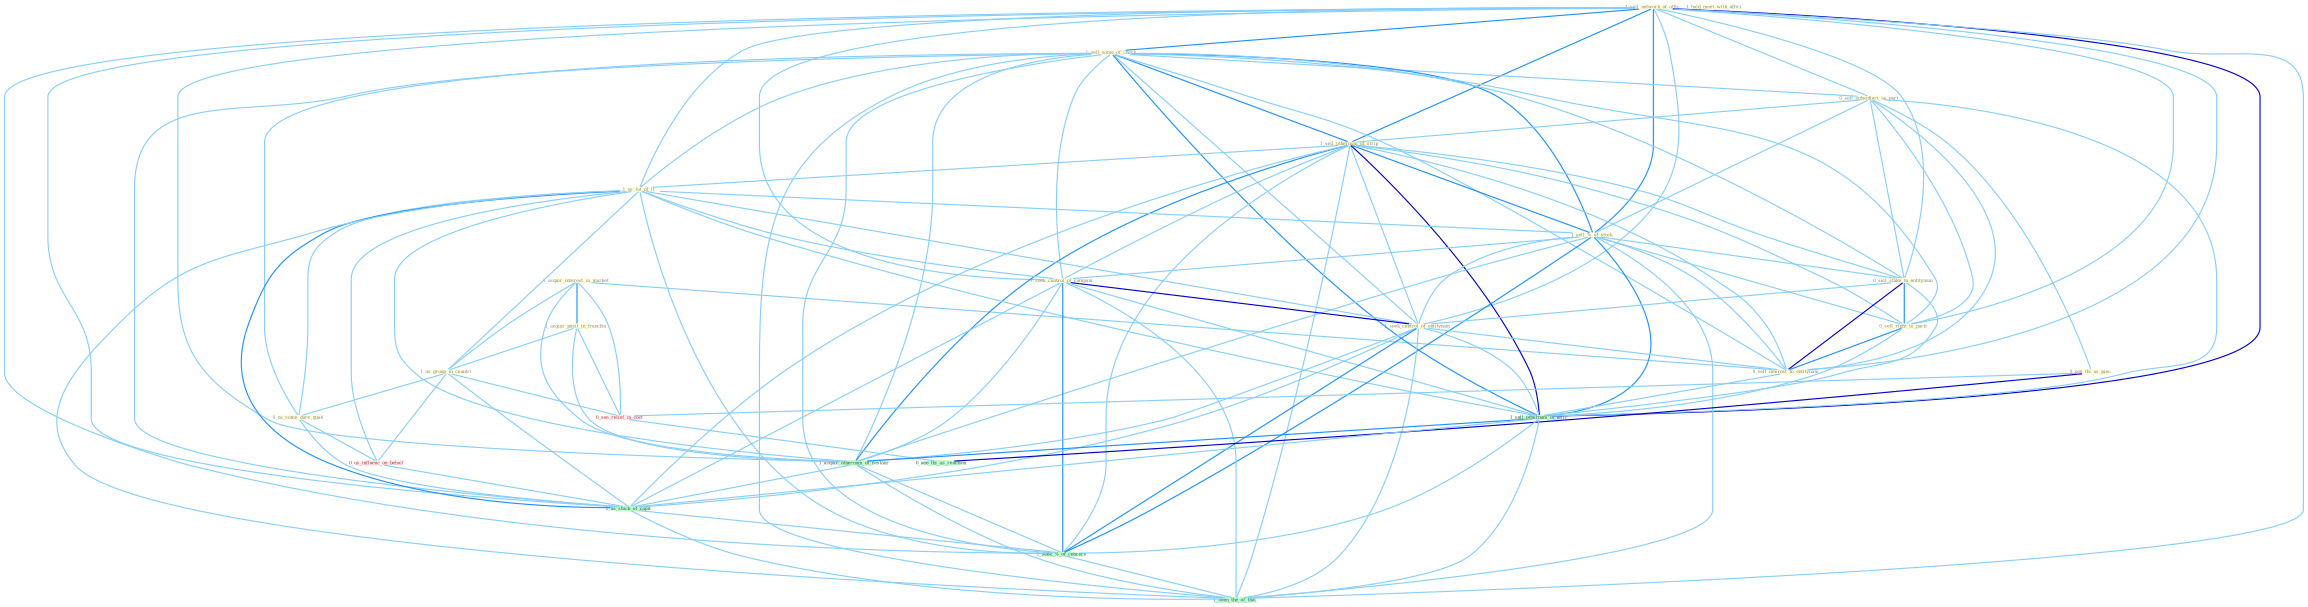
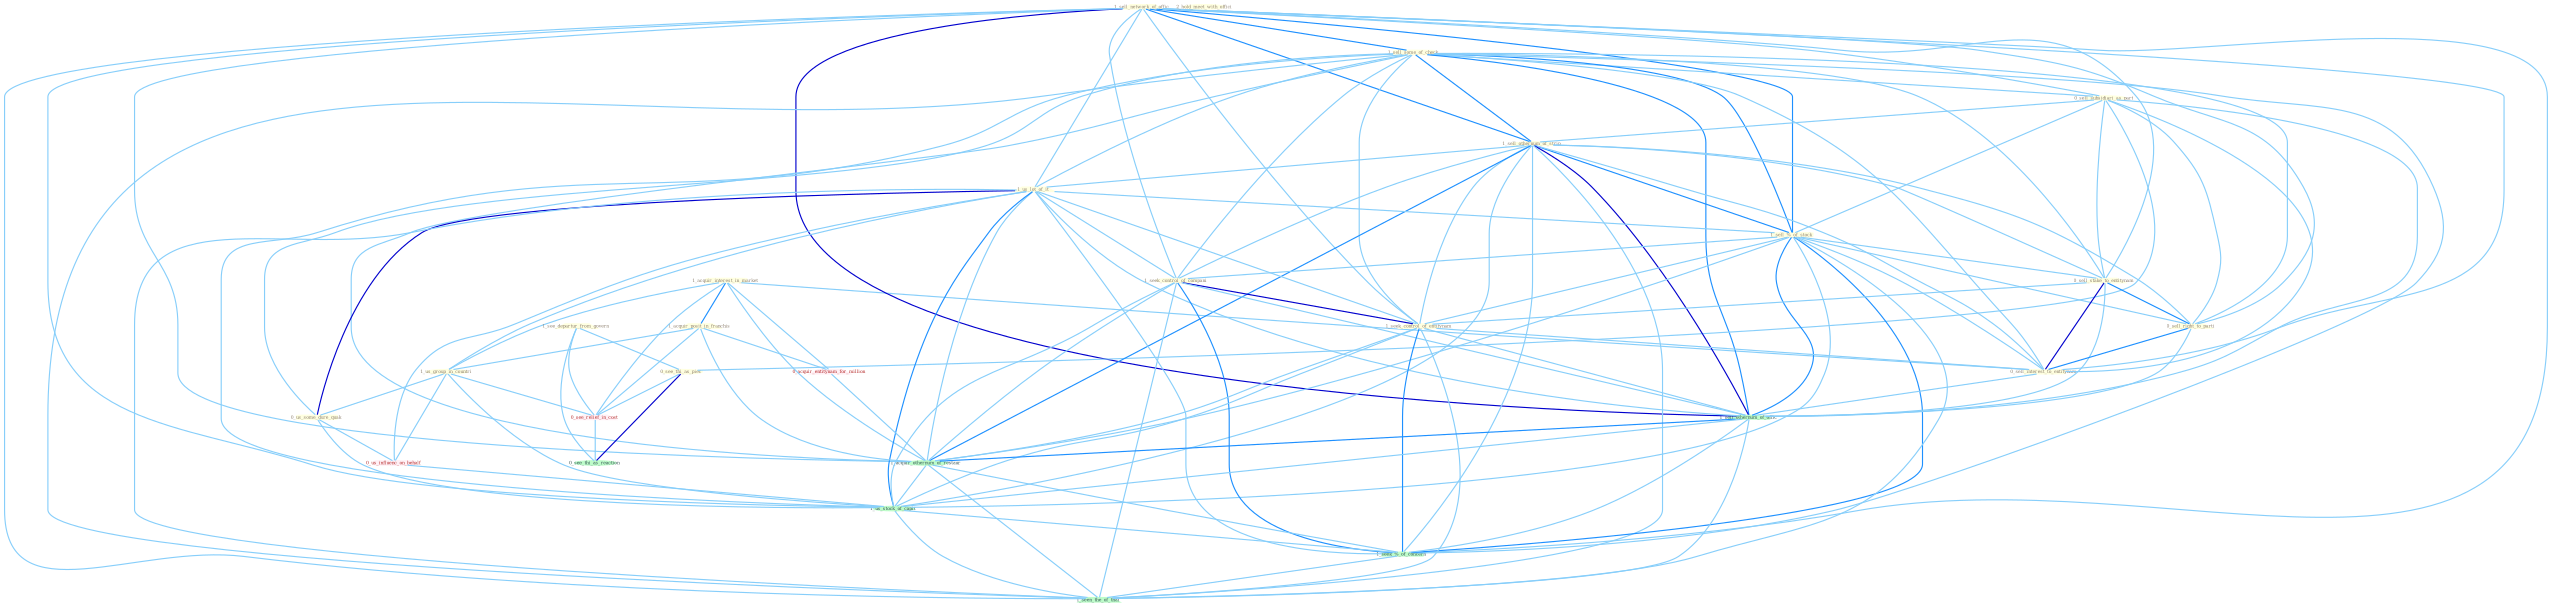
node "1_hold_meet_with_offici": label "1_hold_meet_with_offici" -> "2_hold_meet_with_offici"
edge "1_us_lot_of_it" -- "0_us_some_dure_quak": color #87cefa -> #0000cd
node "1_see_departur_from_govern": added
node "0_acquir_entitynam_for_million": added
edge "1_sell_%_of_stock" -- "1_us_stock_of_capit": added
